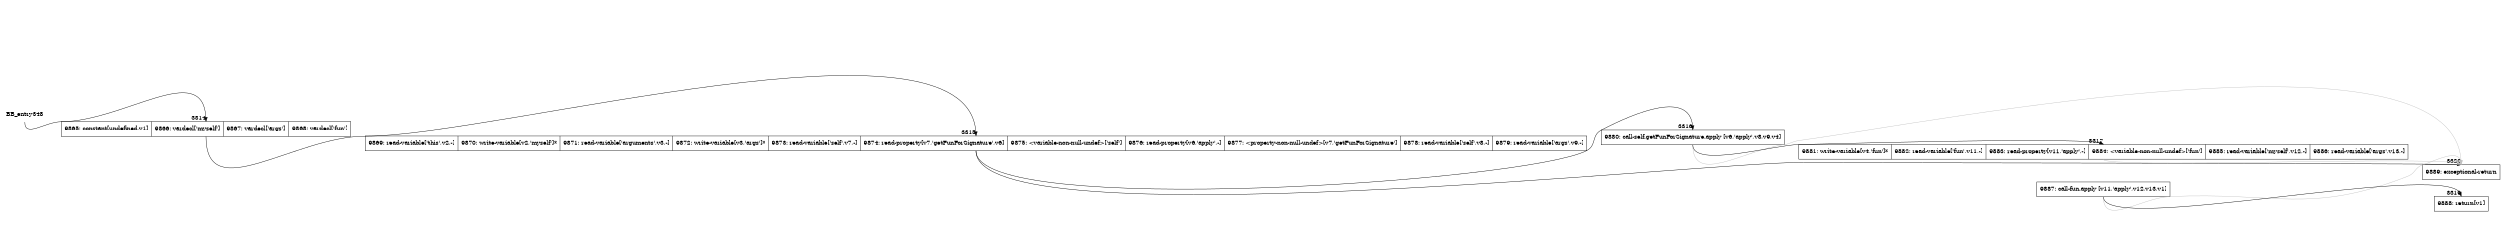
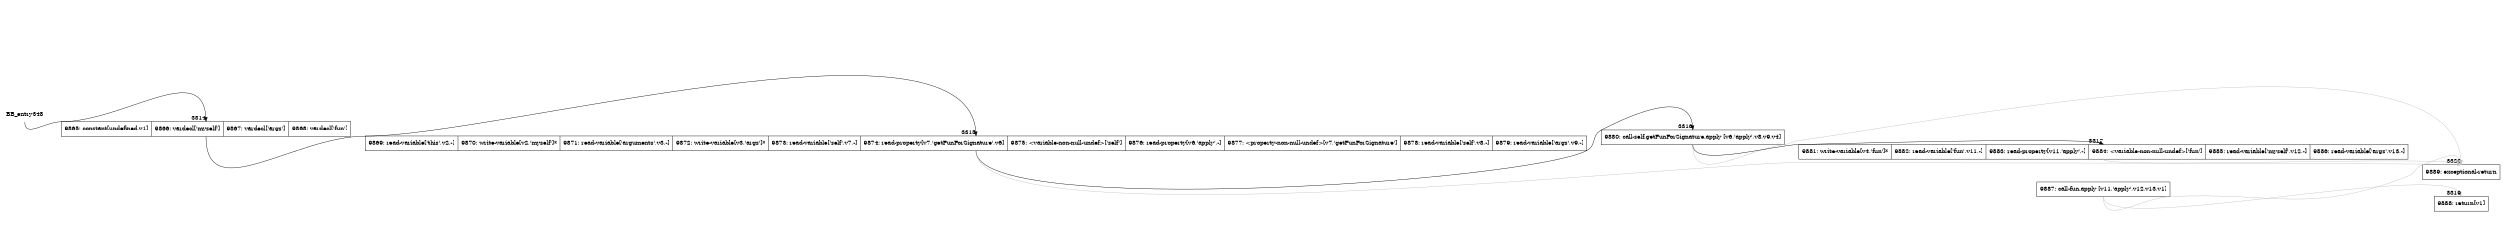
edge "9869: read-variable['this',v2,-]" -> "9889: exceptional-return": color black -> gray
edge "9887: call-fun.apply [v11,'apply',v12,v13,v1]" -> "9888: return[v1]": color black -> gray
